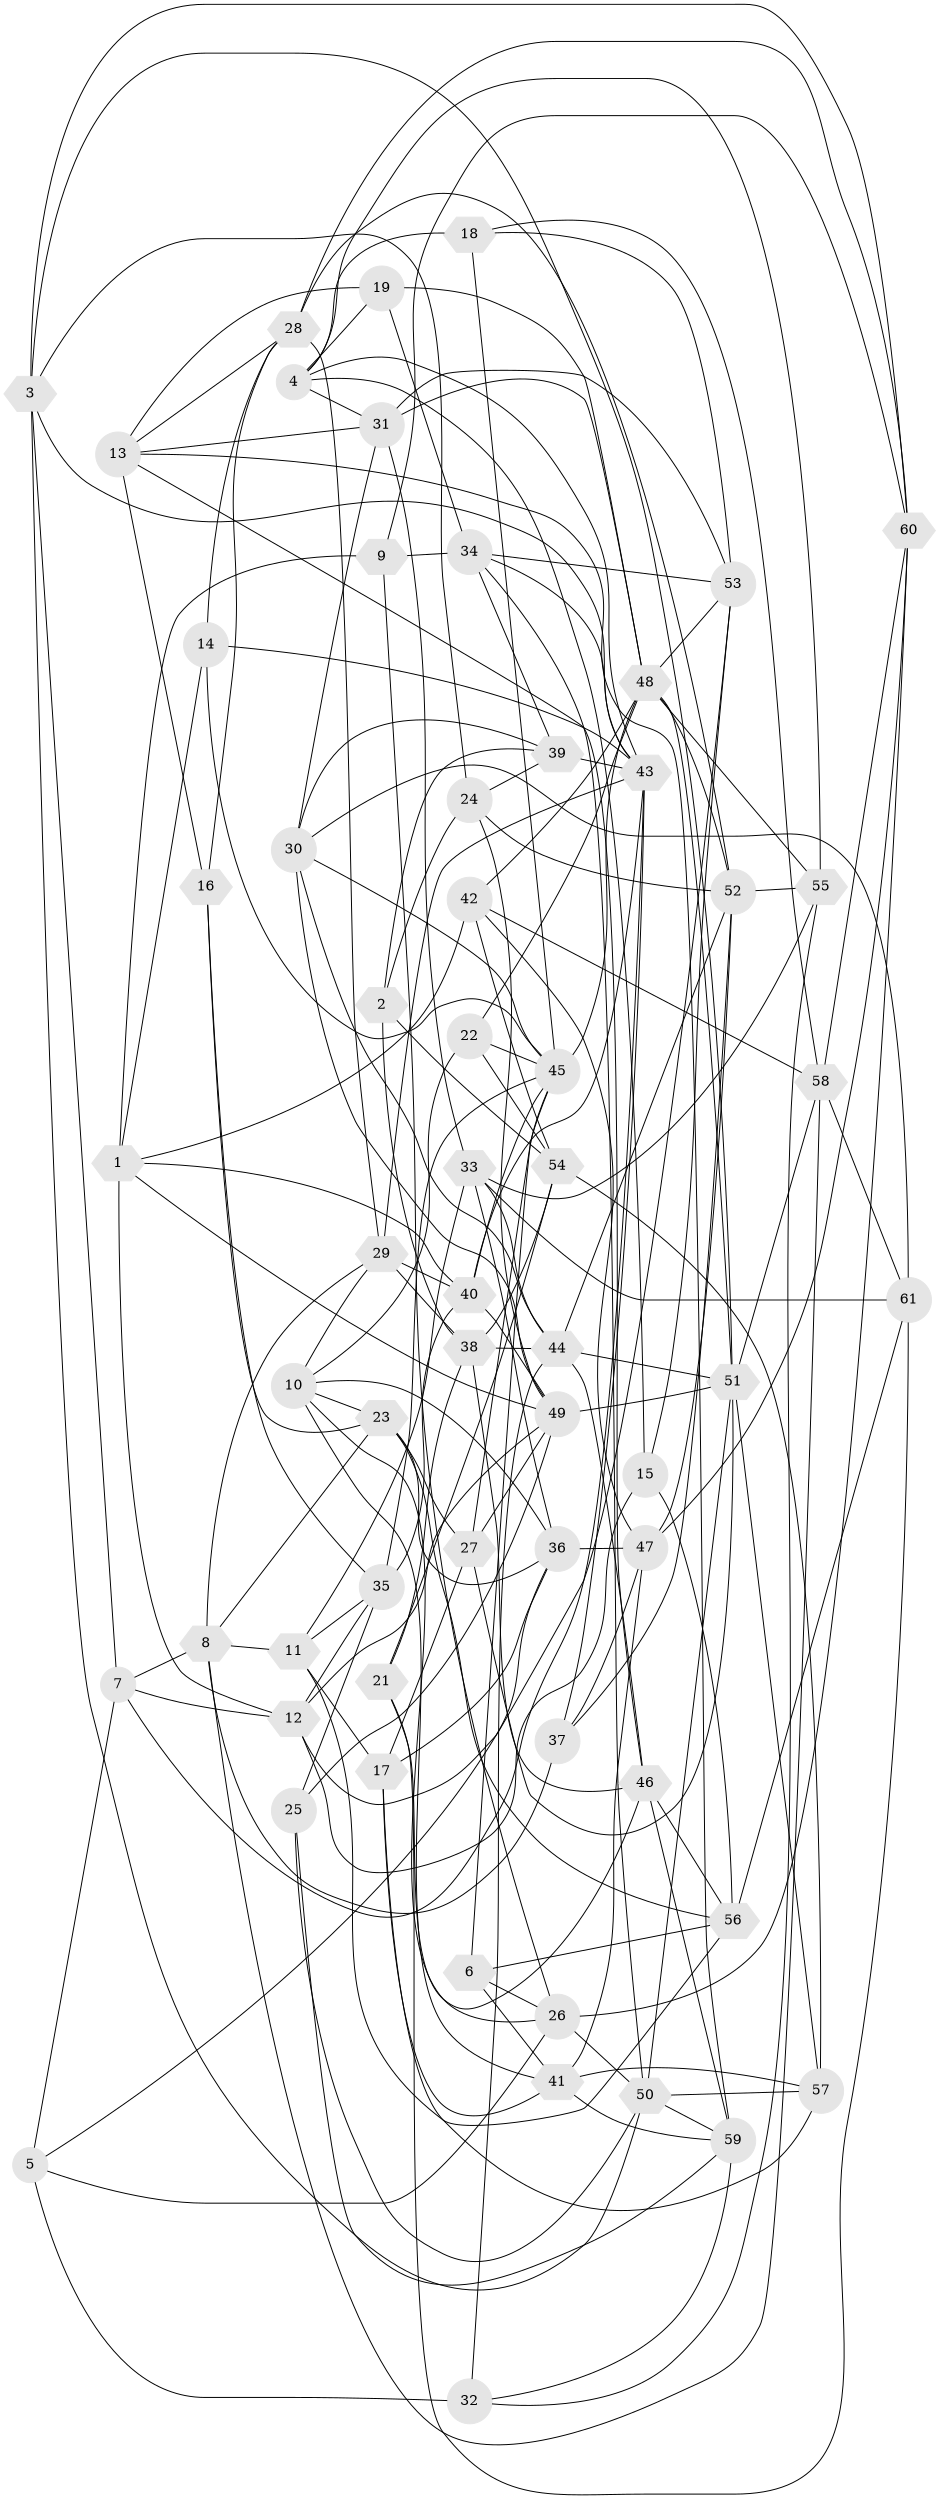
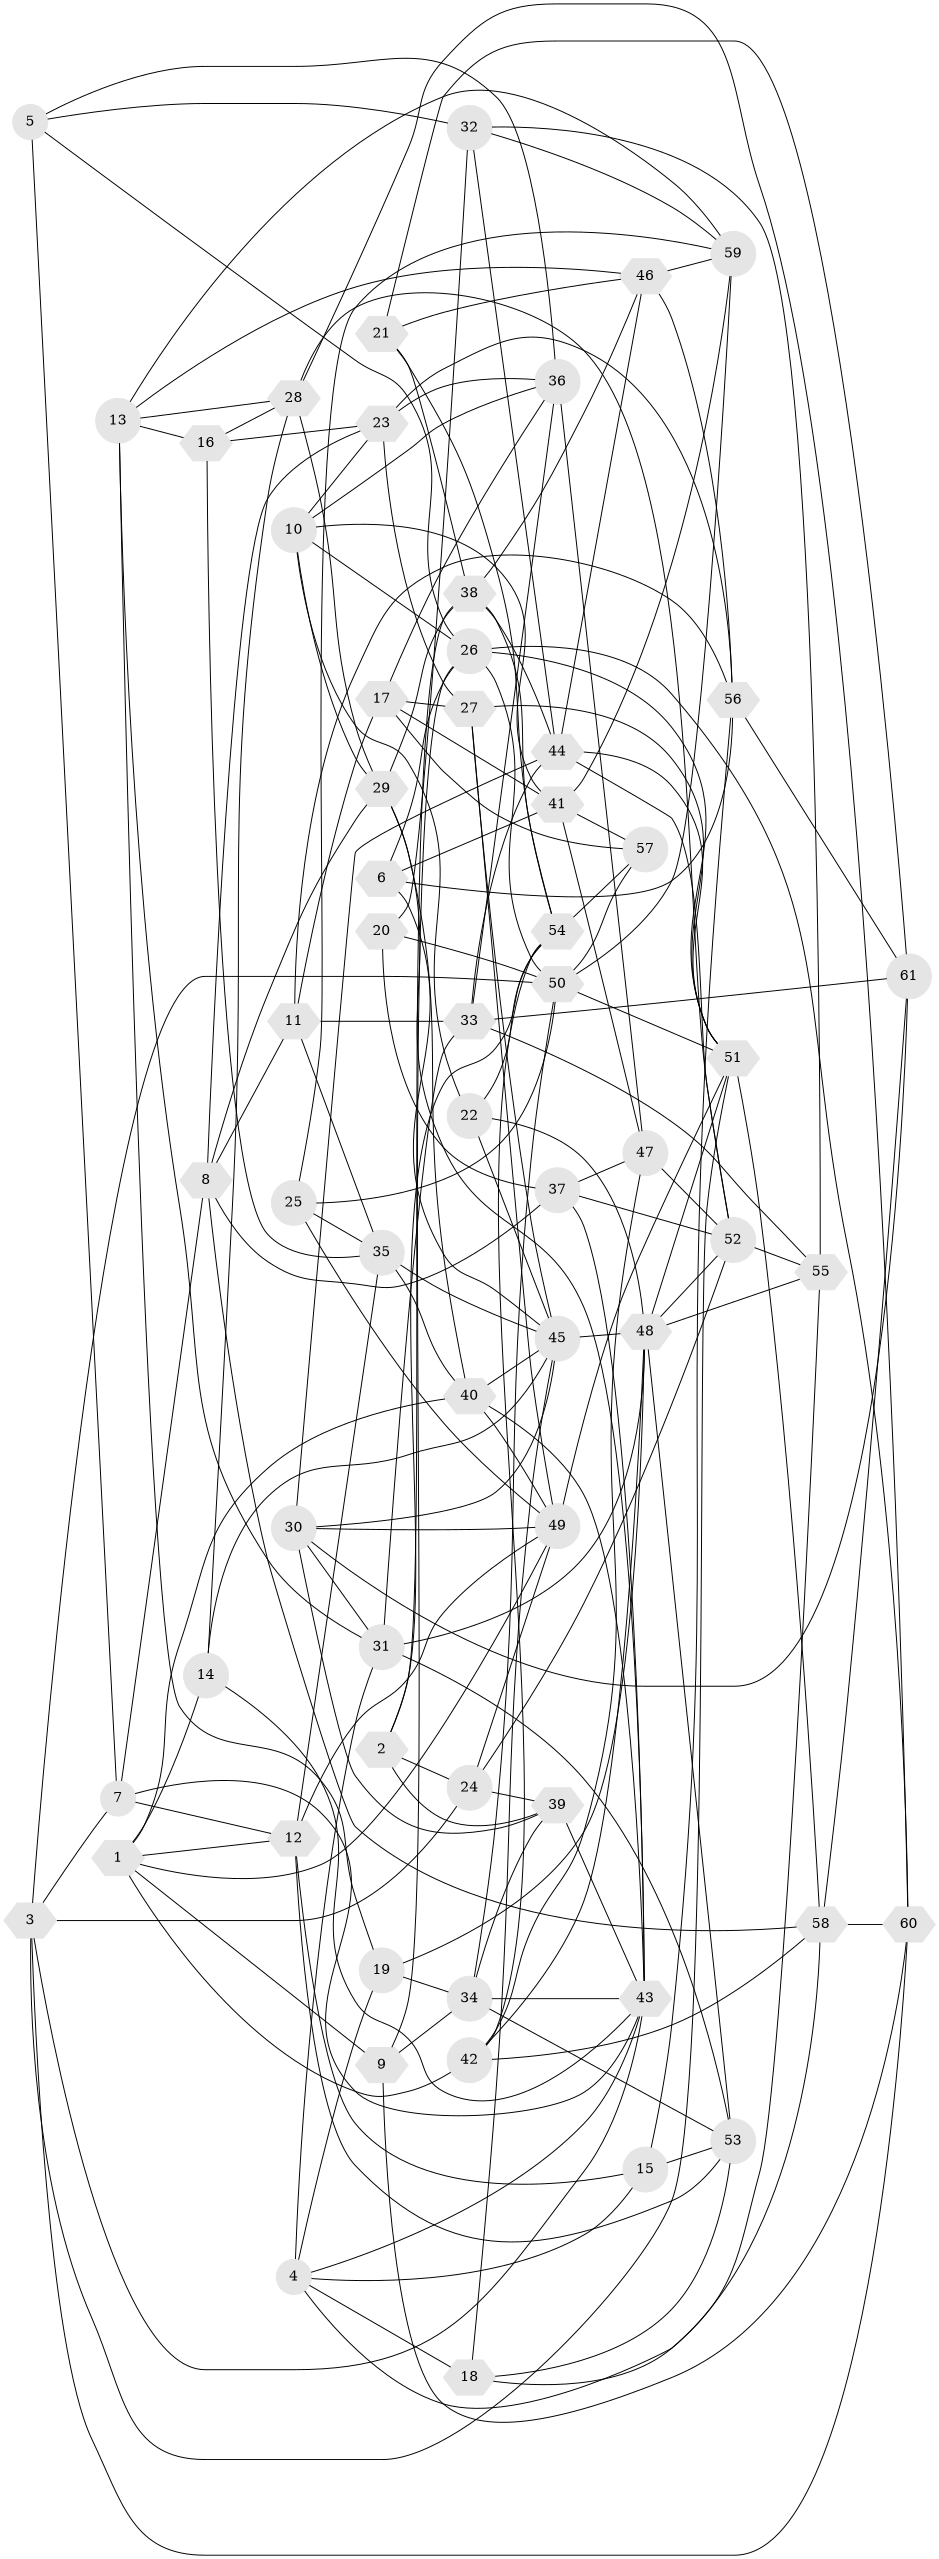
node "20": added
edge "60" -- "47": removed
edge "51" -- "57": now "51" -- "26"
